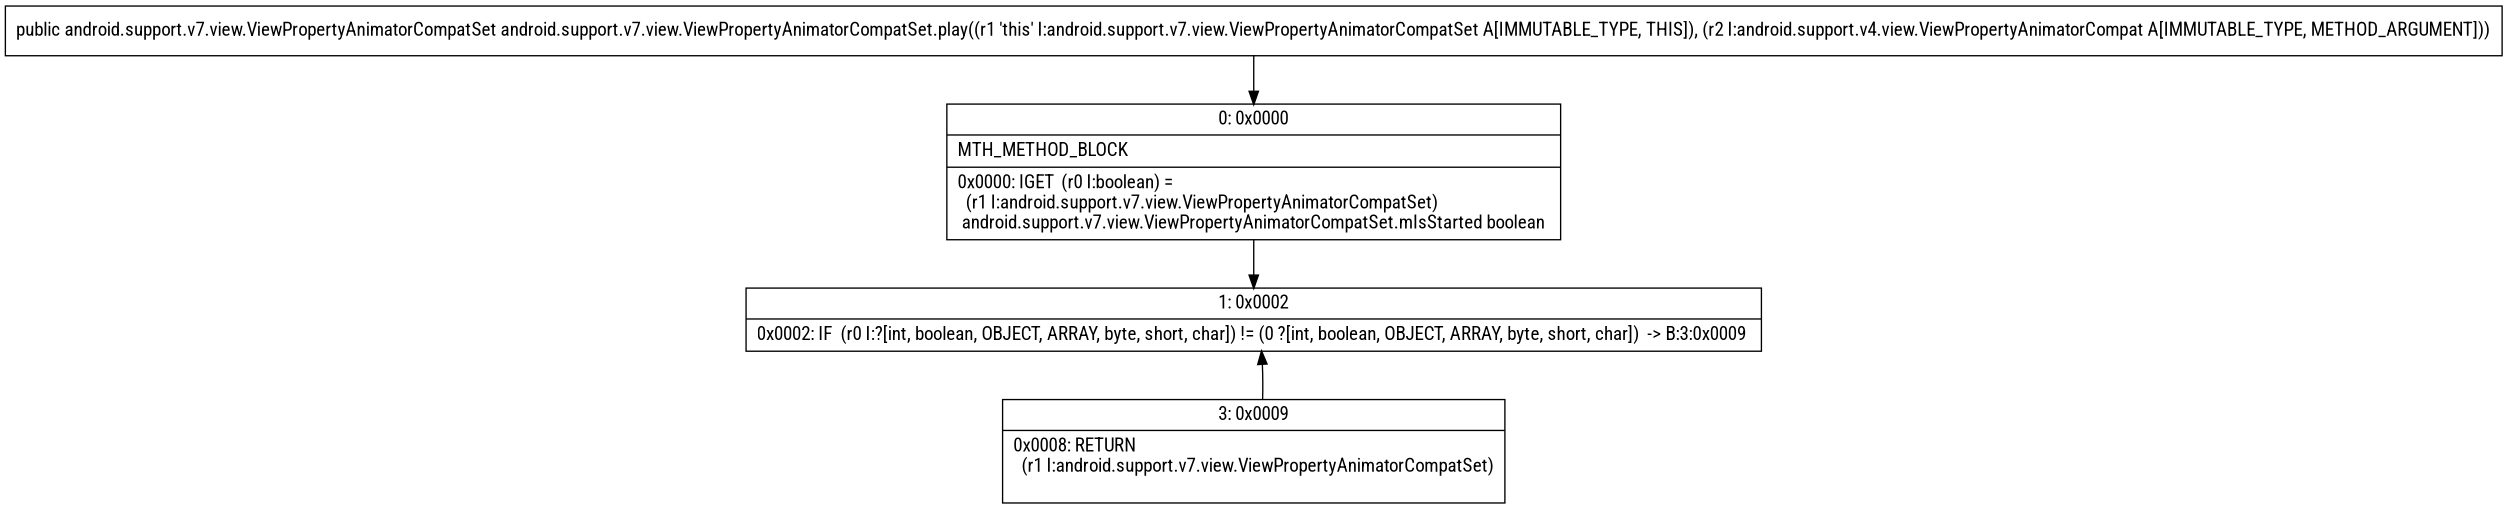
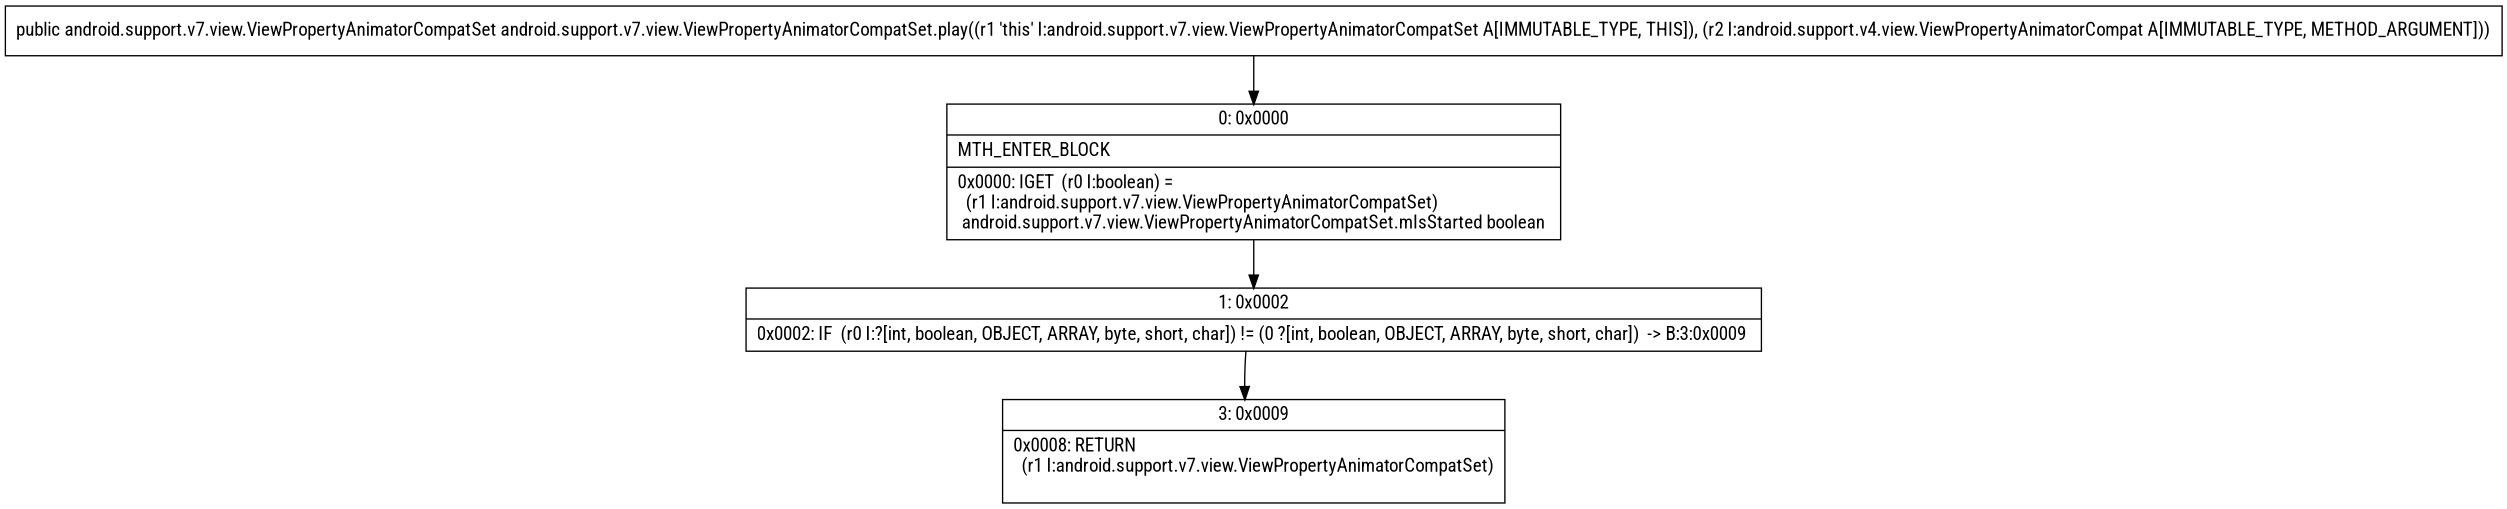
node "0: 0x0000": text "MTH_METHOD_BLOCK" -> "MTH_ENTER_BLOCK"
edge "3: 0x0009" -> "1: 0x0002": reversed
